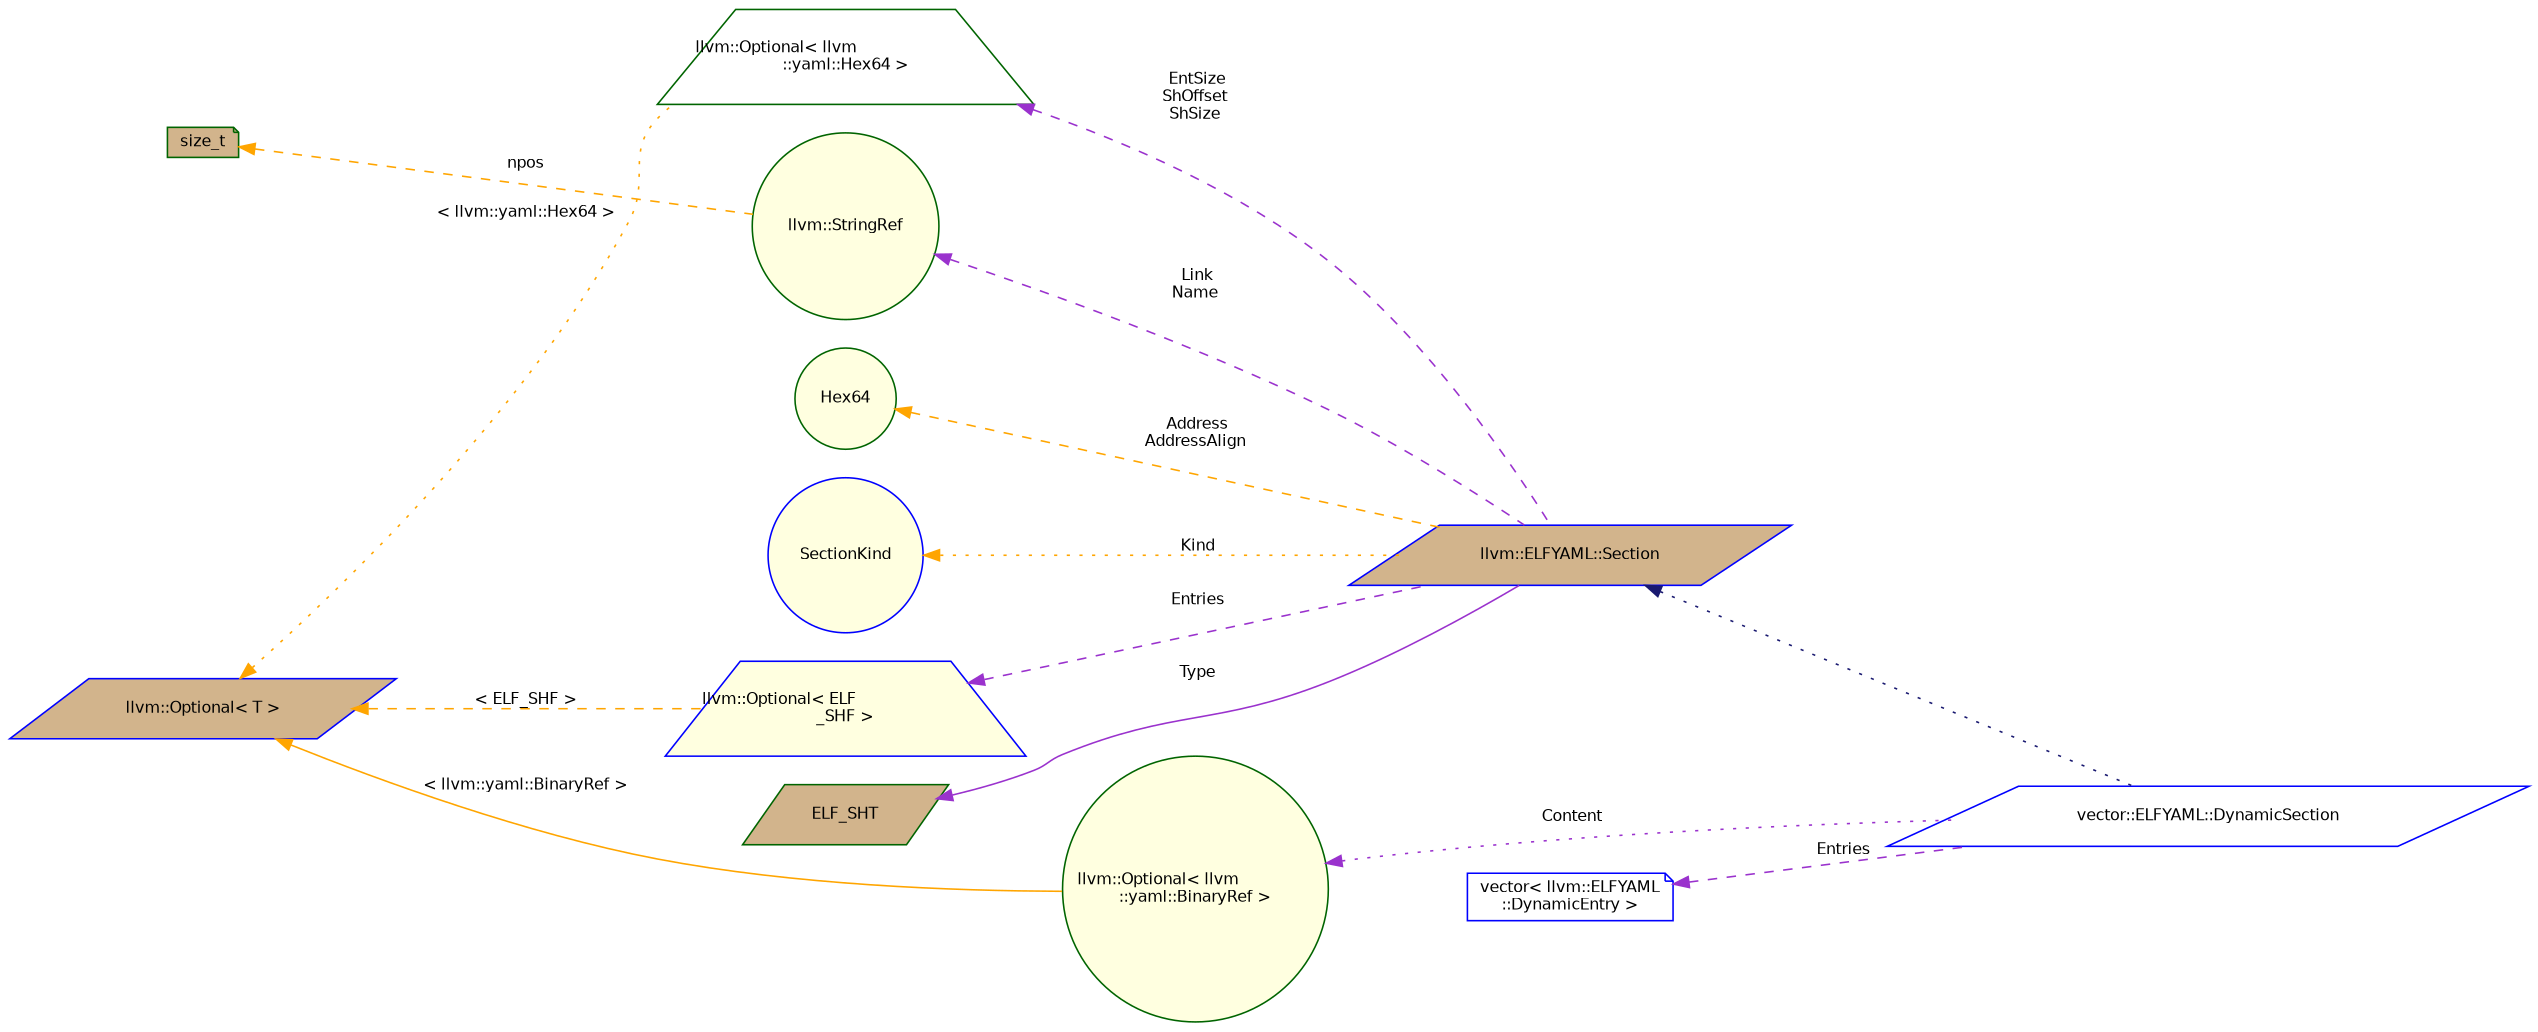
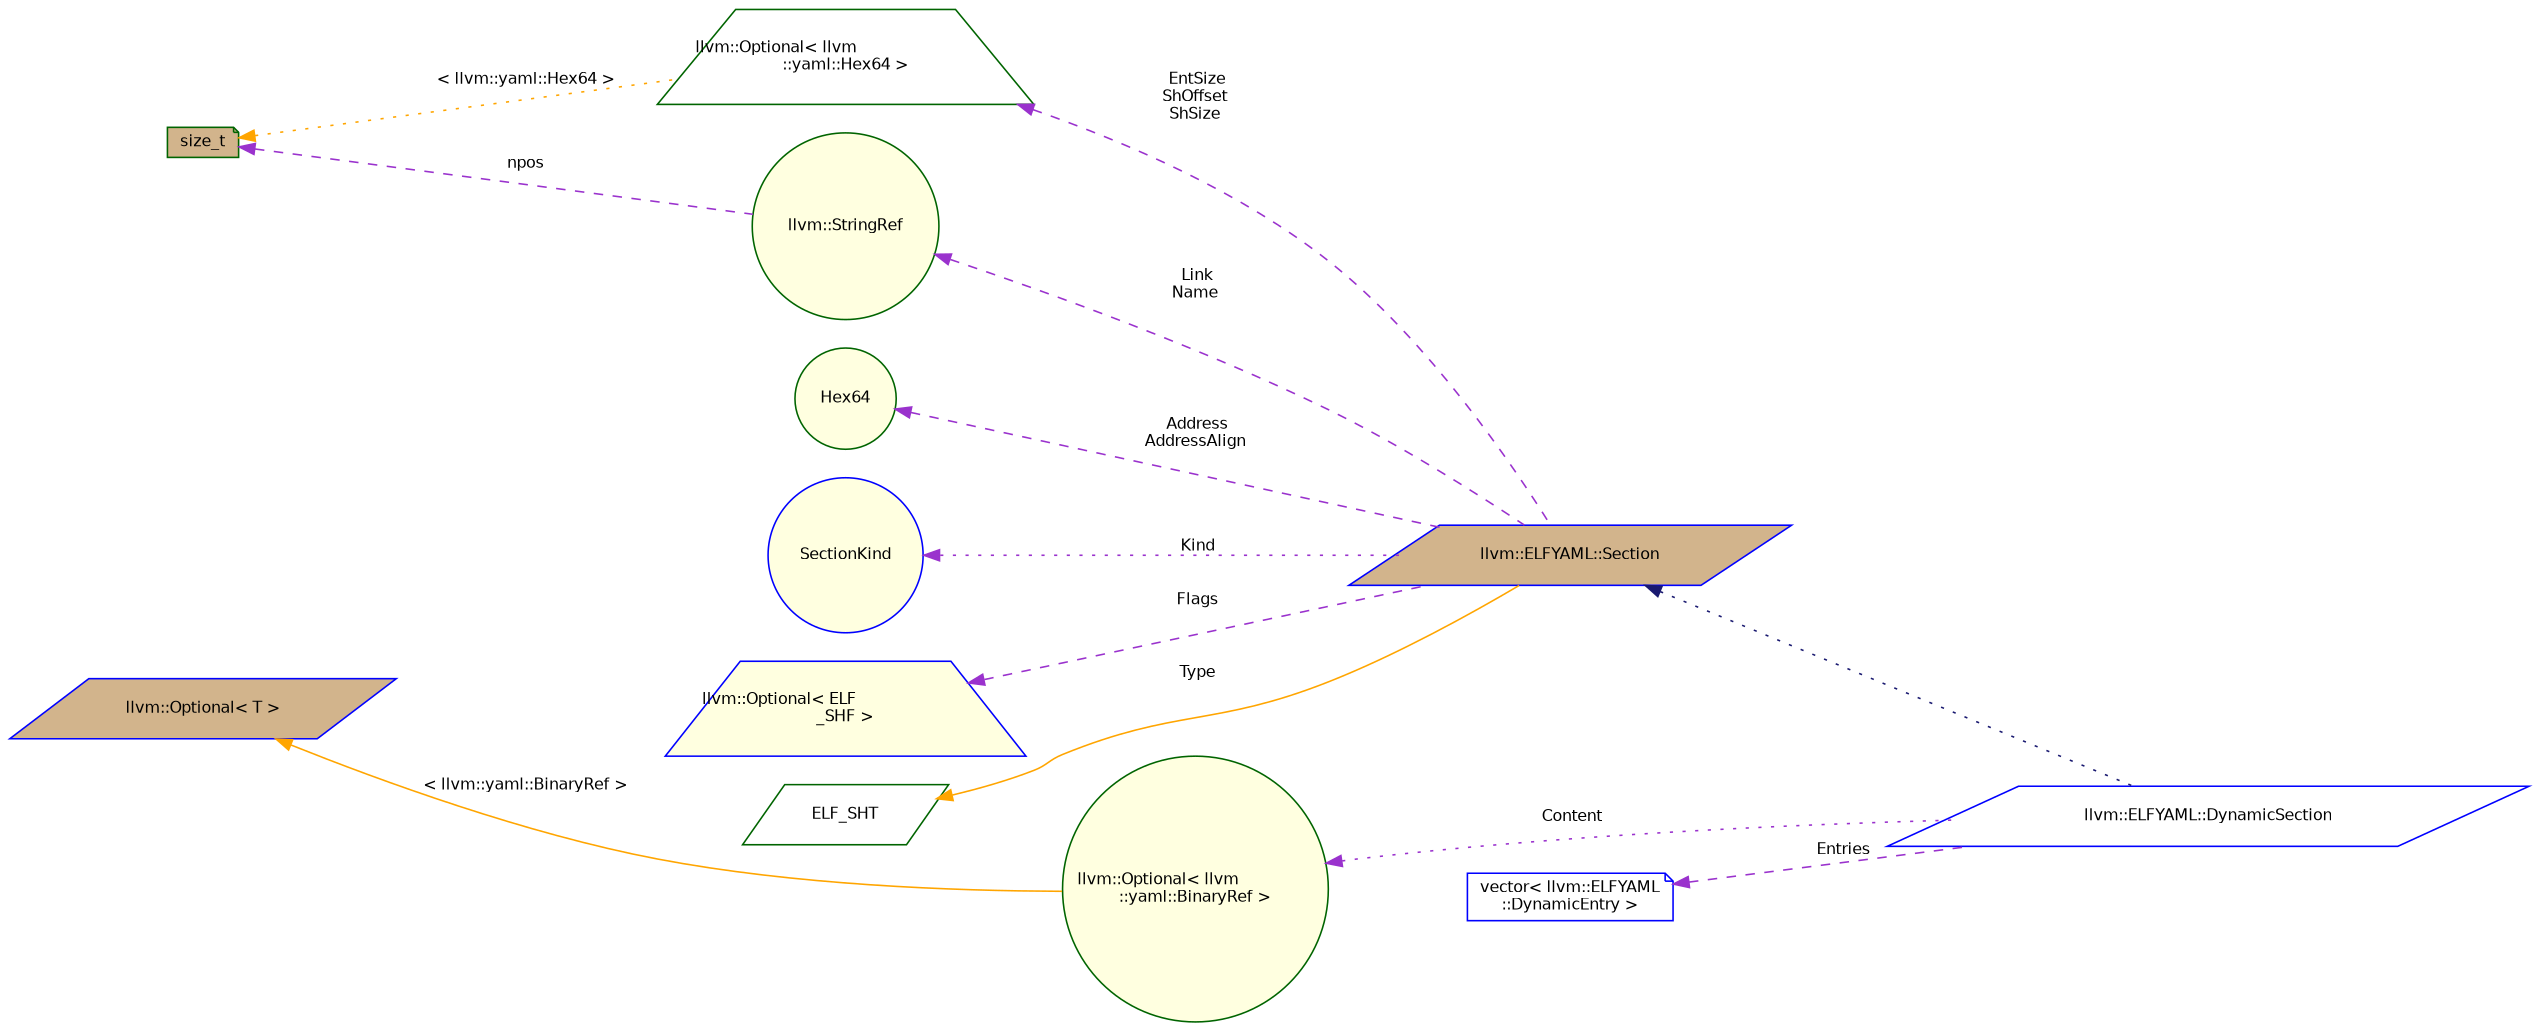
edge "llvm::StringRef" -> "size_t": color orange -> darkorchid3
edge "llvm::Optional< llvm ::yaml::Hex64 >" -> "llvm::Optional< T >": now "llvm::Optional< llvm ::yaml::Hex64 >" -> "size_t"
edge "llvm::ELFYAML::Section" -> "Hex64": color orange -> darkorchid3
edge "llvm::ELFYAML::Section" -> "SectionKind": color orange -> darkorchid3
edge "llvm::ELFYAML::Section" -> "llvm::Optional< ELF _SHF >": label " Entries" -> " Flags"
edge "llvm::ELFYAML::Section" -> "ELF_SHT": color darkorchid3 -> orange
edge "llvm::Optional< ELF _SHF >" -> "llvm::Optional< T >": removed, label "< ELF_SHF >"
node "ELF_SHT": fillcolor tan -> white
node "vector::ELFYAML::DynamicSection": label "vector::ELFYAML::DynamicSection" -> "llvm::ELFYAML::DynamicSection"
